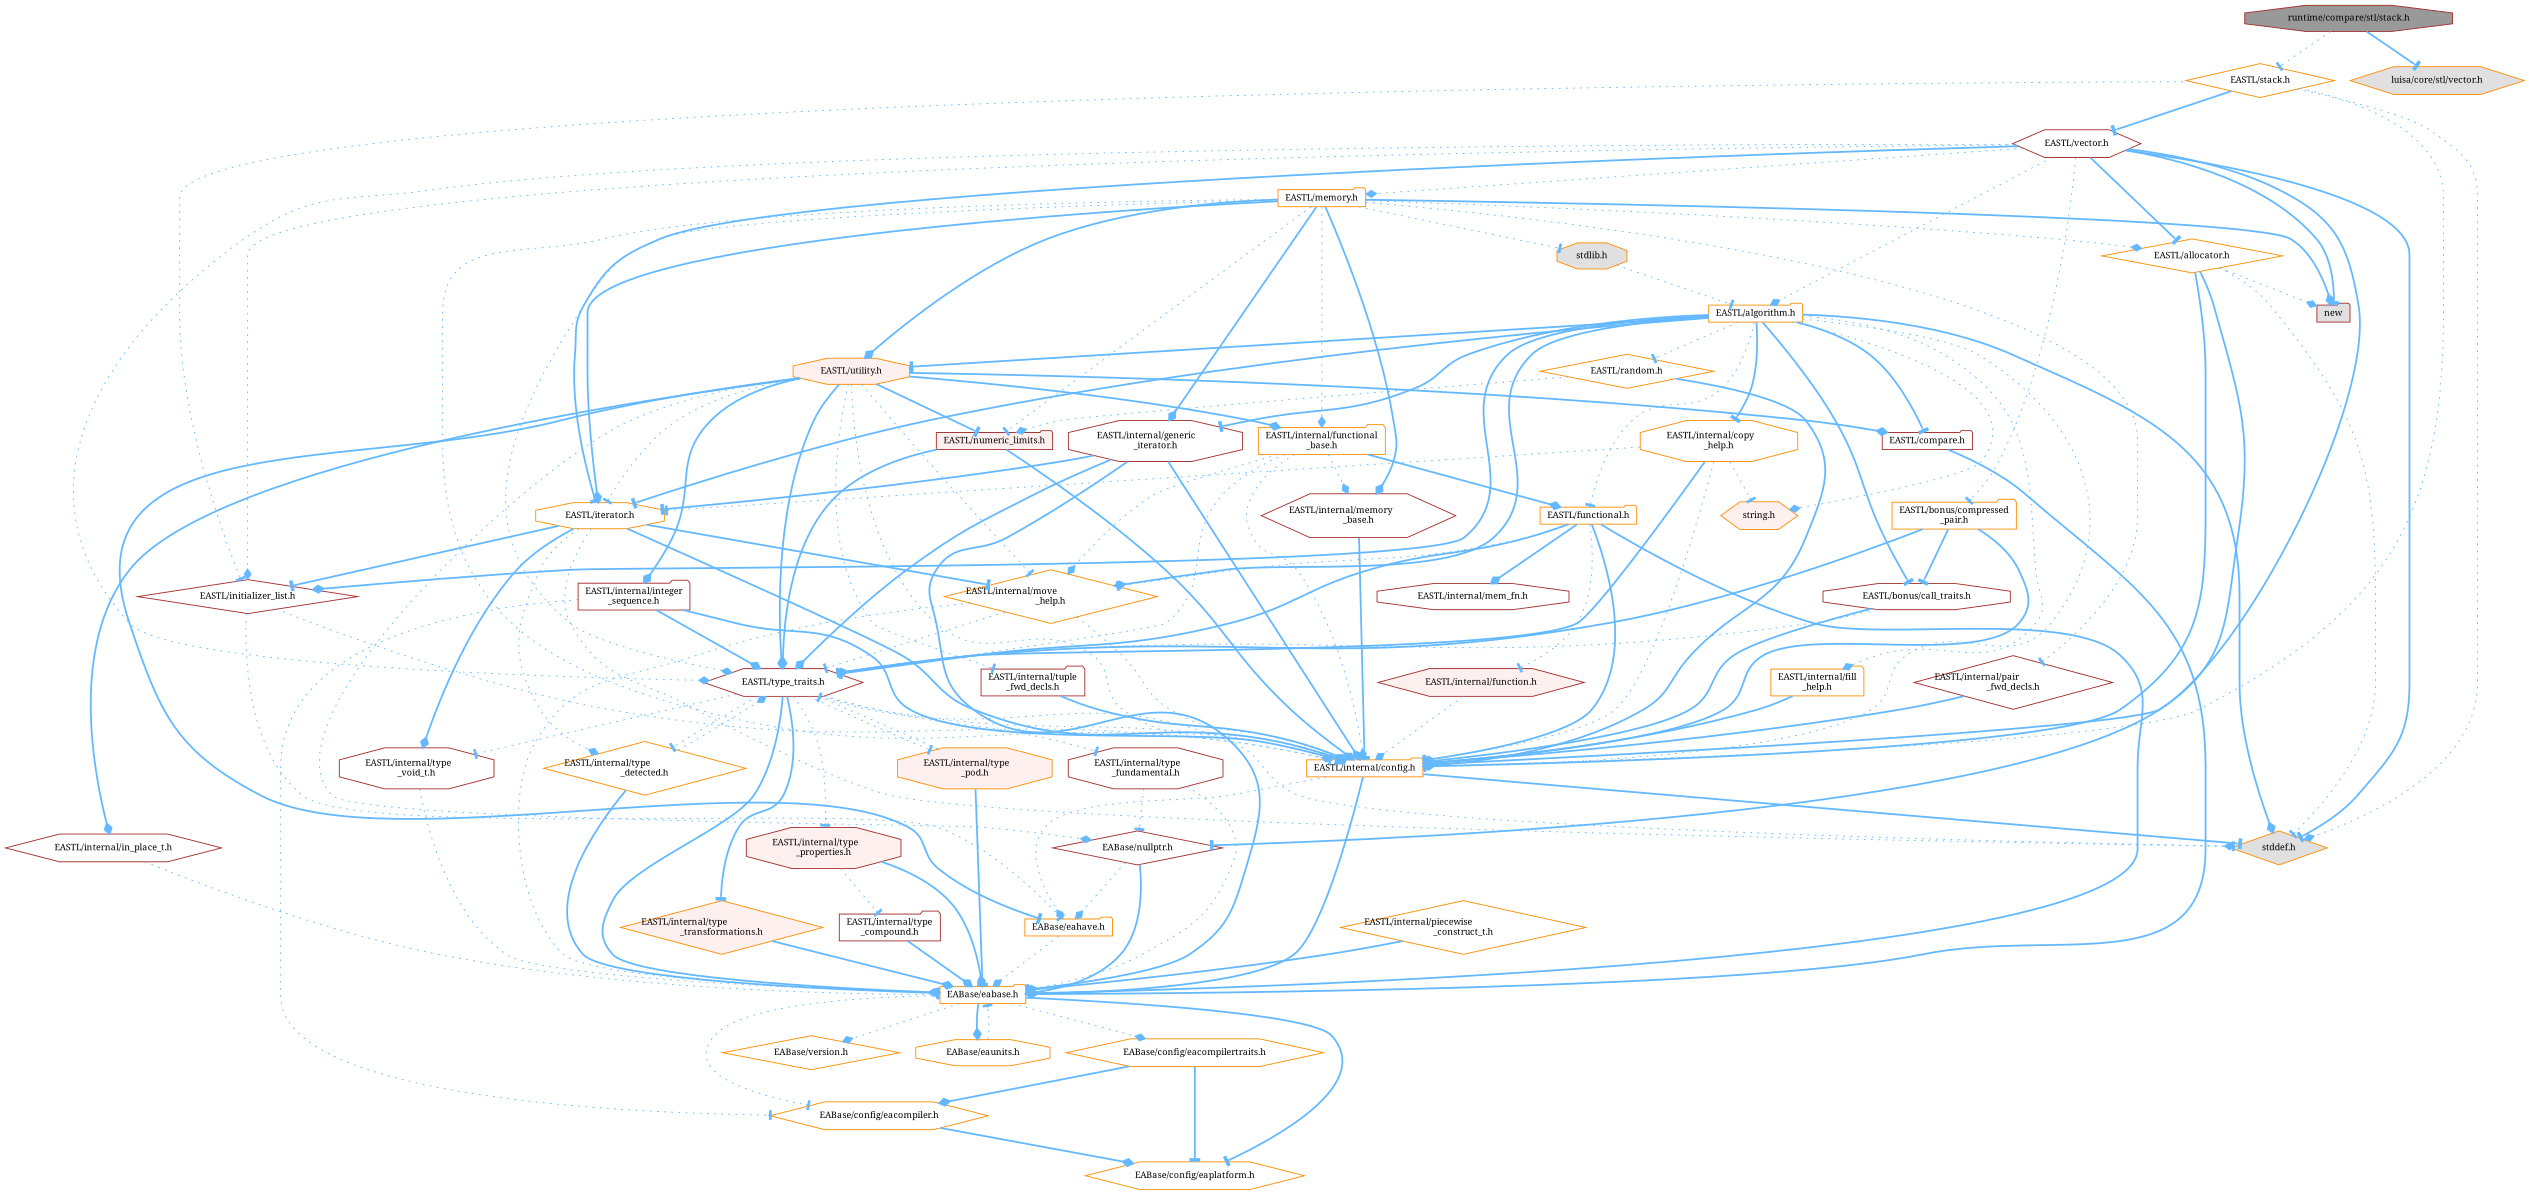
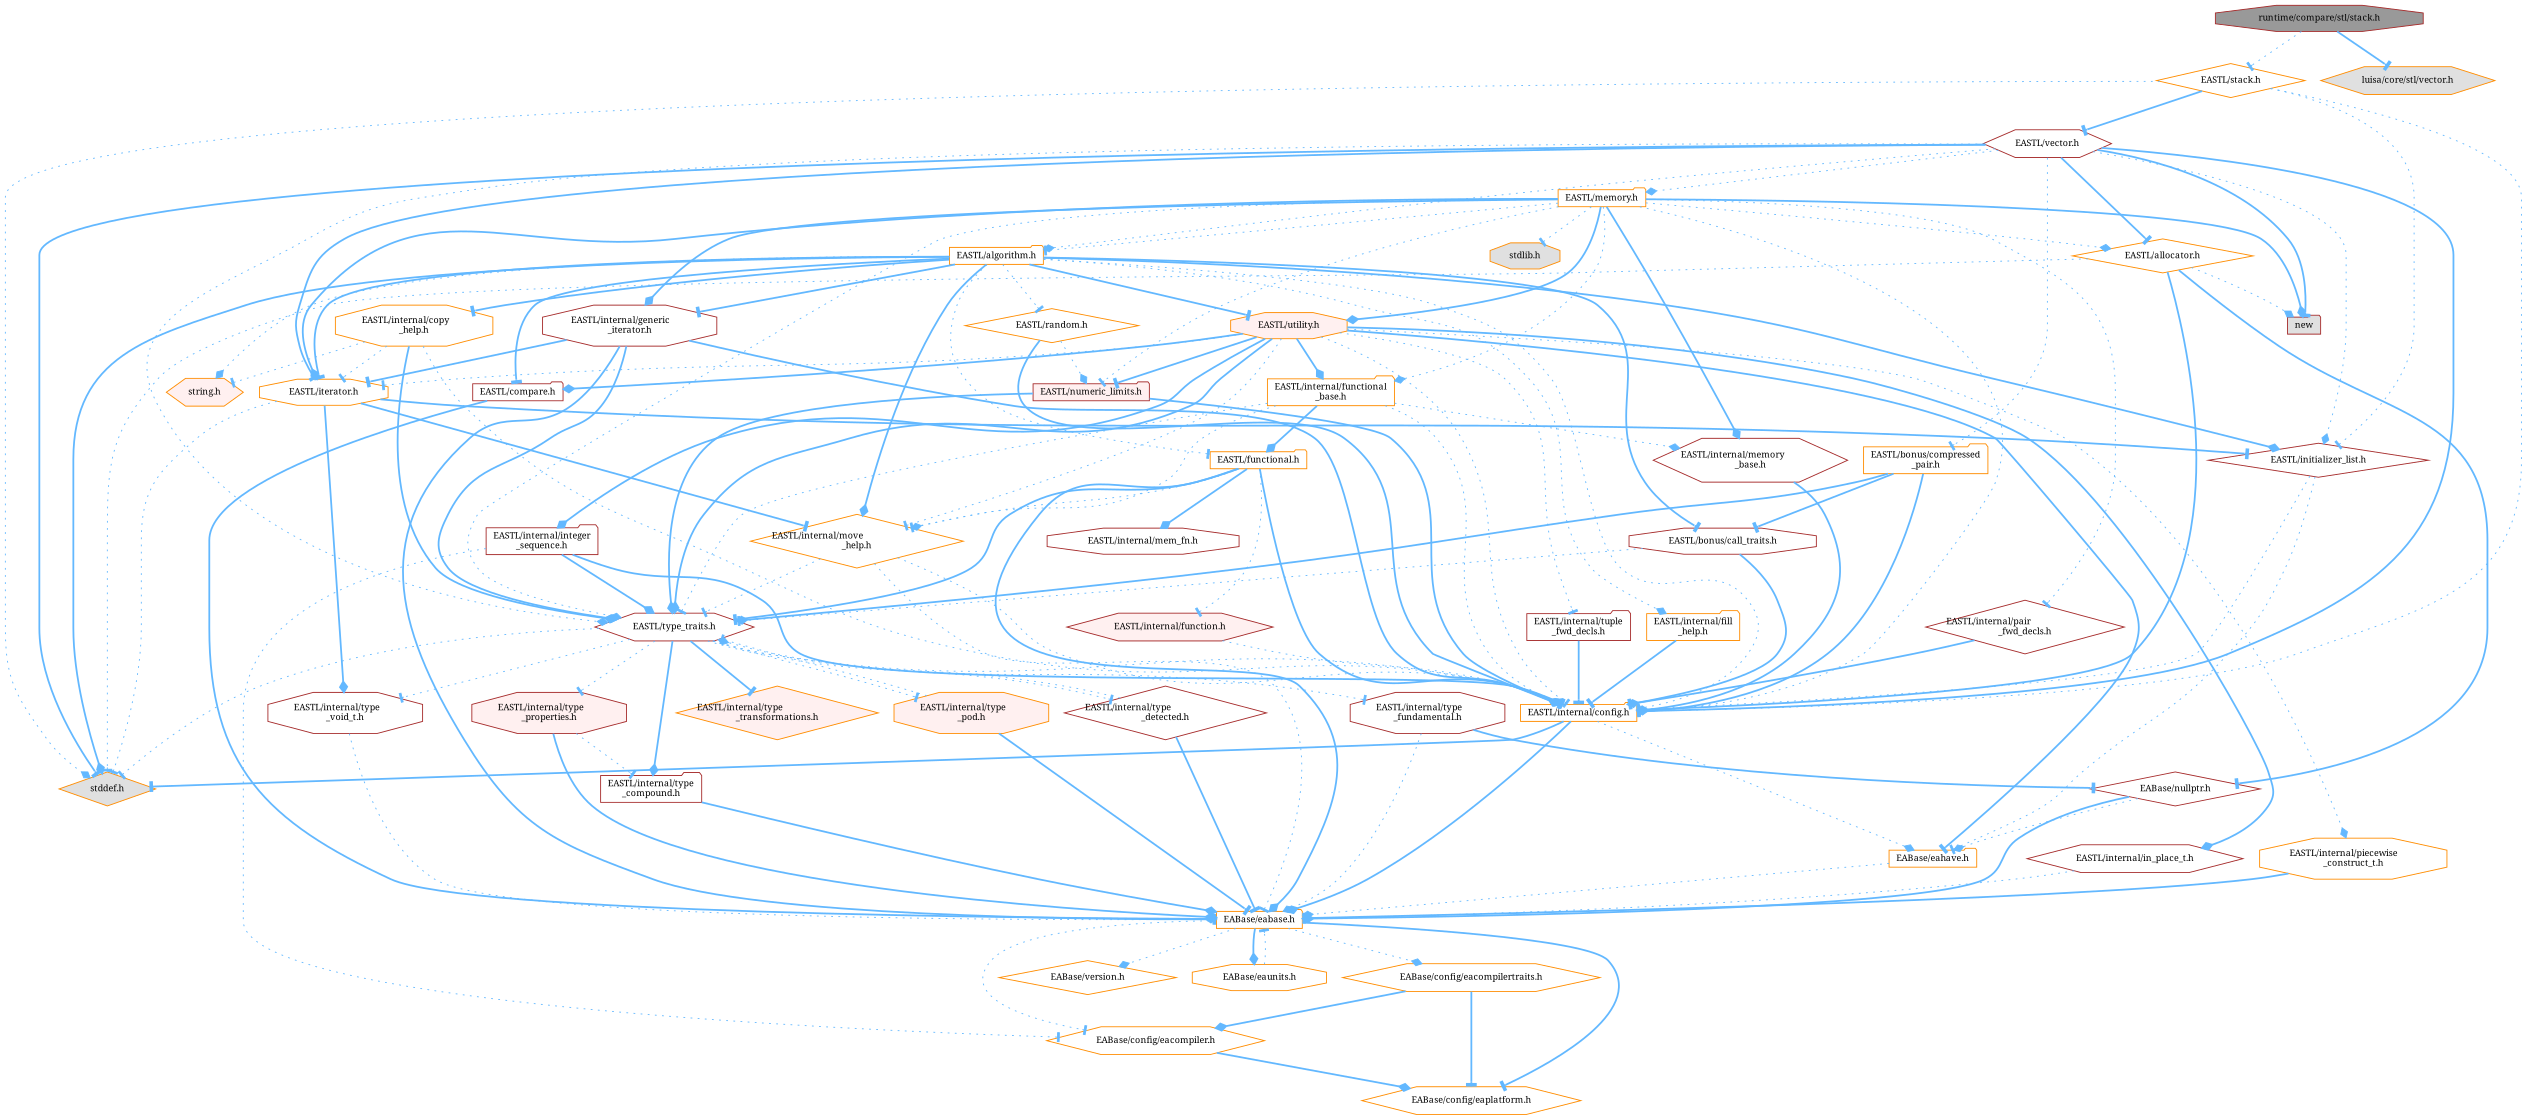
edge "stdlib.h" -> "EASTL/algorithm.h": now "EASTL/memory.h" -> "EASTL/algorithm.h"
edge "EASTL/iterator.h" -> "EASTL/internal/type _detected.h": removed
edge "EASTL/iterator.h" -> "EASTL/internal/config.h": removed
node "EASTL/internal/type _detected.h": color darkorange -> brown
edge "EASTL/utility.h" -> "EABase/nullptr.h": now "EASTL/utility.h" -> "EASTL/internal/piecewise _construct_t.h"
edge "EASTL/internal/type _fundamental.h" -> "EABase/nullptr.h": style dotted -> bold
edge "EASTL/iterator.h" -> "stddef.h": arrowhead diamond -> tee
node "EASTL/internal/piecewise _construct_t.h": shape diamond -> octagon
edge "EASTL/type_traits.h" -> "EABase/eabase.h": now "EASTL/type_traits.h" -> "EASTL/internal/type _compound.h"
edge "EASTL/internal/type _transformations.h" -> "EABase/eabase.h": removed
